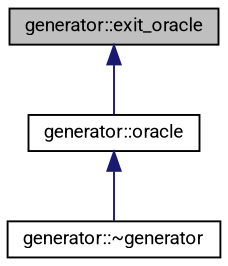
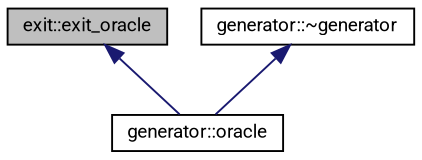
node "generator::exit_oracle": label "generator::exit_oracle" -> "exit::exit_oracle"
edge "generator::~generator" -> "generator::oracle": reversed
